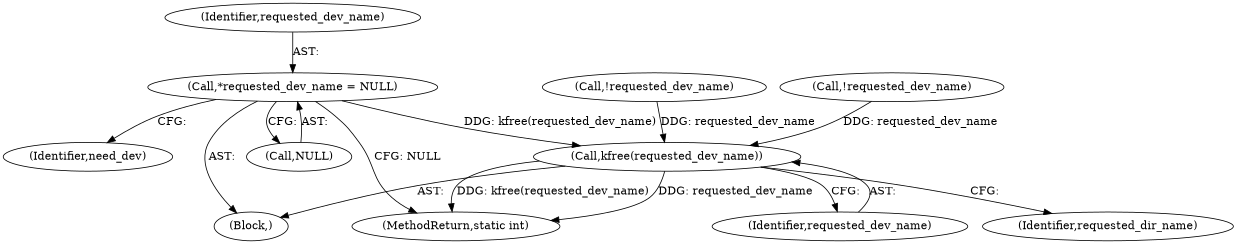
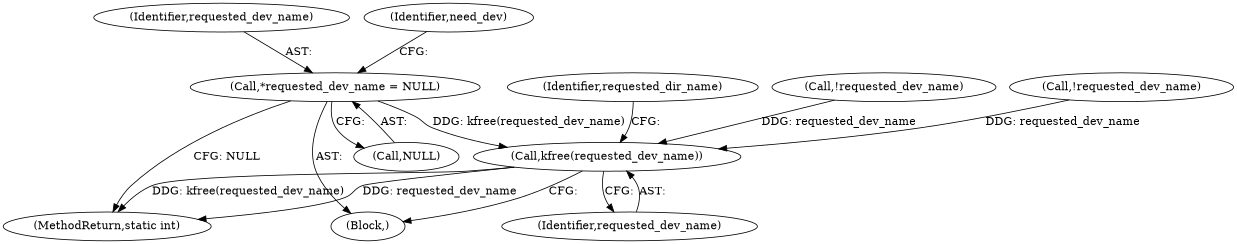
edge "(Call,*requested_dev_name = NULL)" -> "(Identifier,need_dev)": reversed
edge "(Call,kfree(requested_dev_name))" -> "(Identifier,requested_dir_name)": reversed
edge "(Call,kfree(requested_dev_name))" -> "(Block,)": label "AST: " -> "CFG: "
